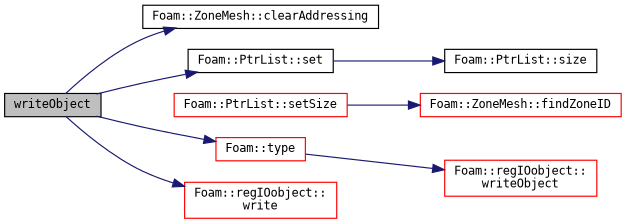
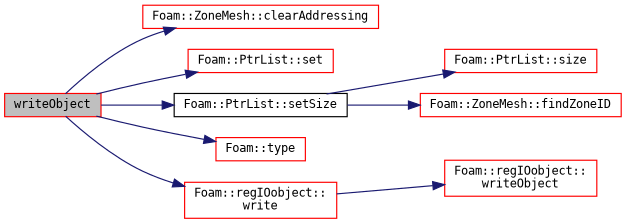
node "Foam::ZoneMesh::clearAddressing": color black -> red
node "Foam::PtrList::set": color black -> red
edge "Foam::PtrList::set" -> "Foam::PtrList::size": now "Foam::PtrList::setSize" -> "Foam::PtrList::size"
node "Foam::PtrList::size": color black -> red
node "writeObject": color black -> red
edge "writeObject" -> "Foam::PtrList::setSize": added
node "Foam::PtrList::setSize": color red -> black
edge "Foam::type" -> "Foam::regIOobject:: writeObject": now "Foam::regIOobject:: write" -> "Foam::regIOobject:: writeObject"
